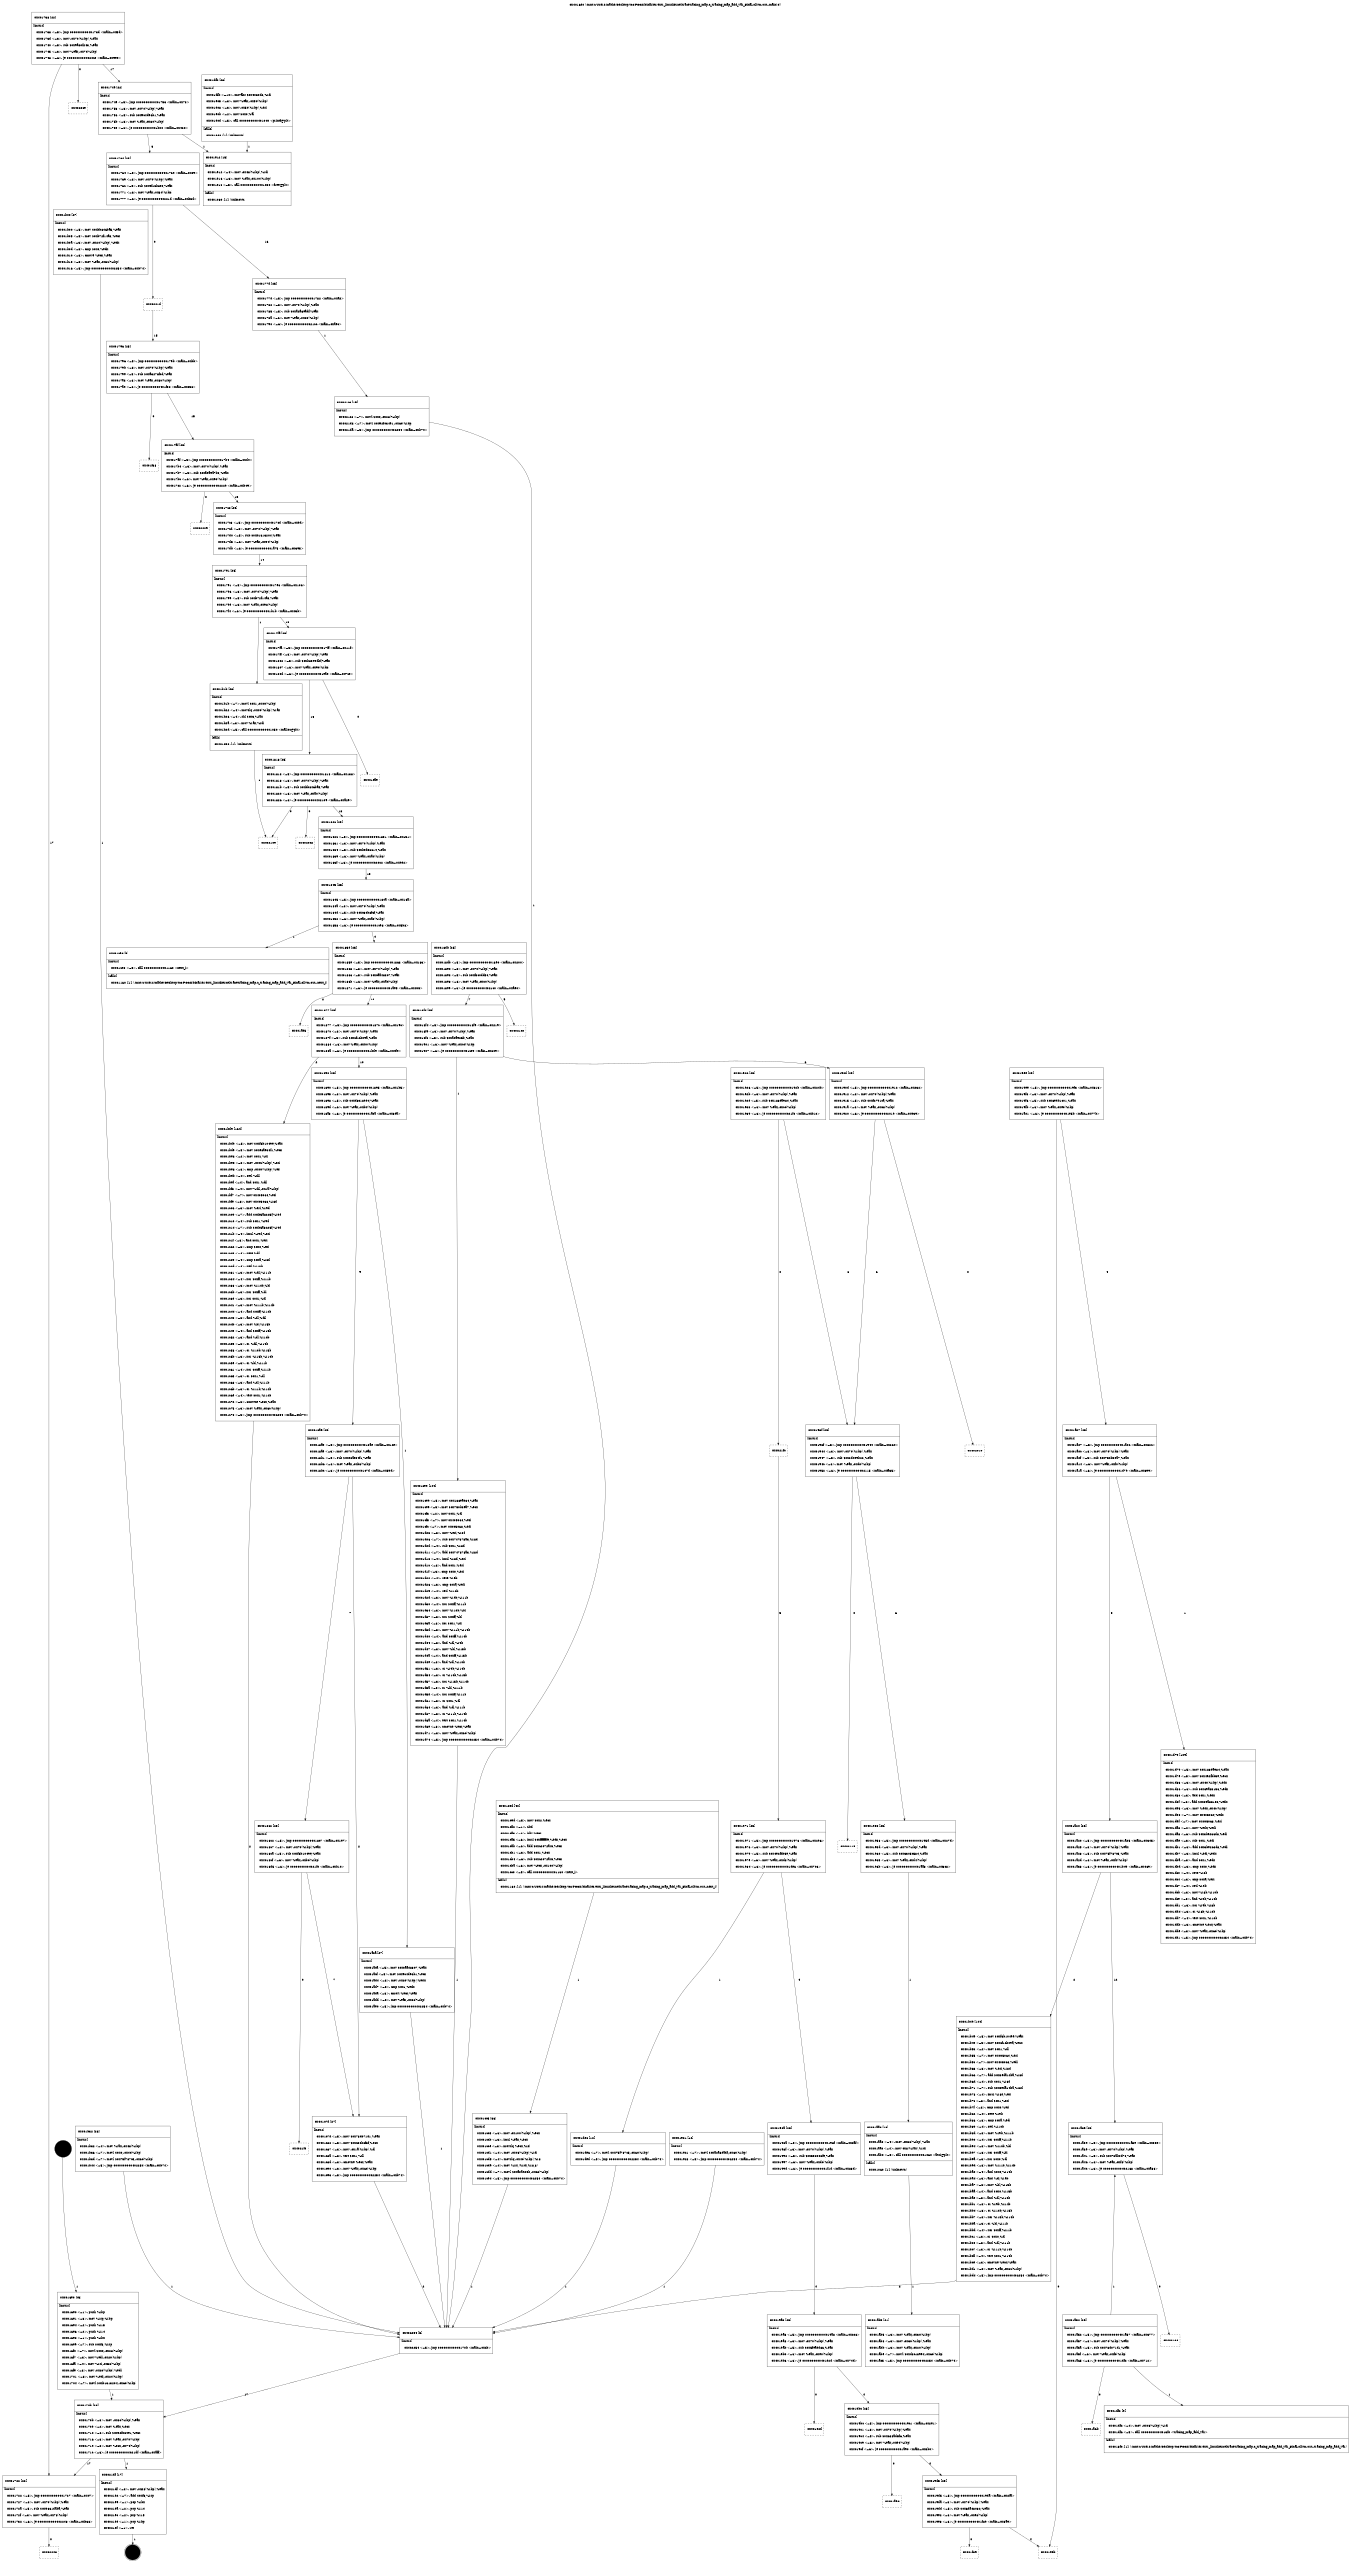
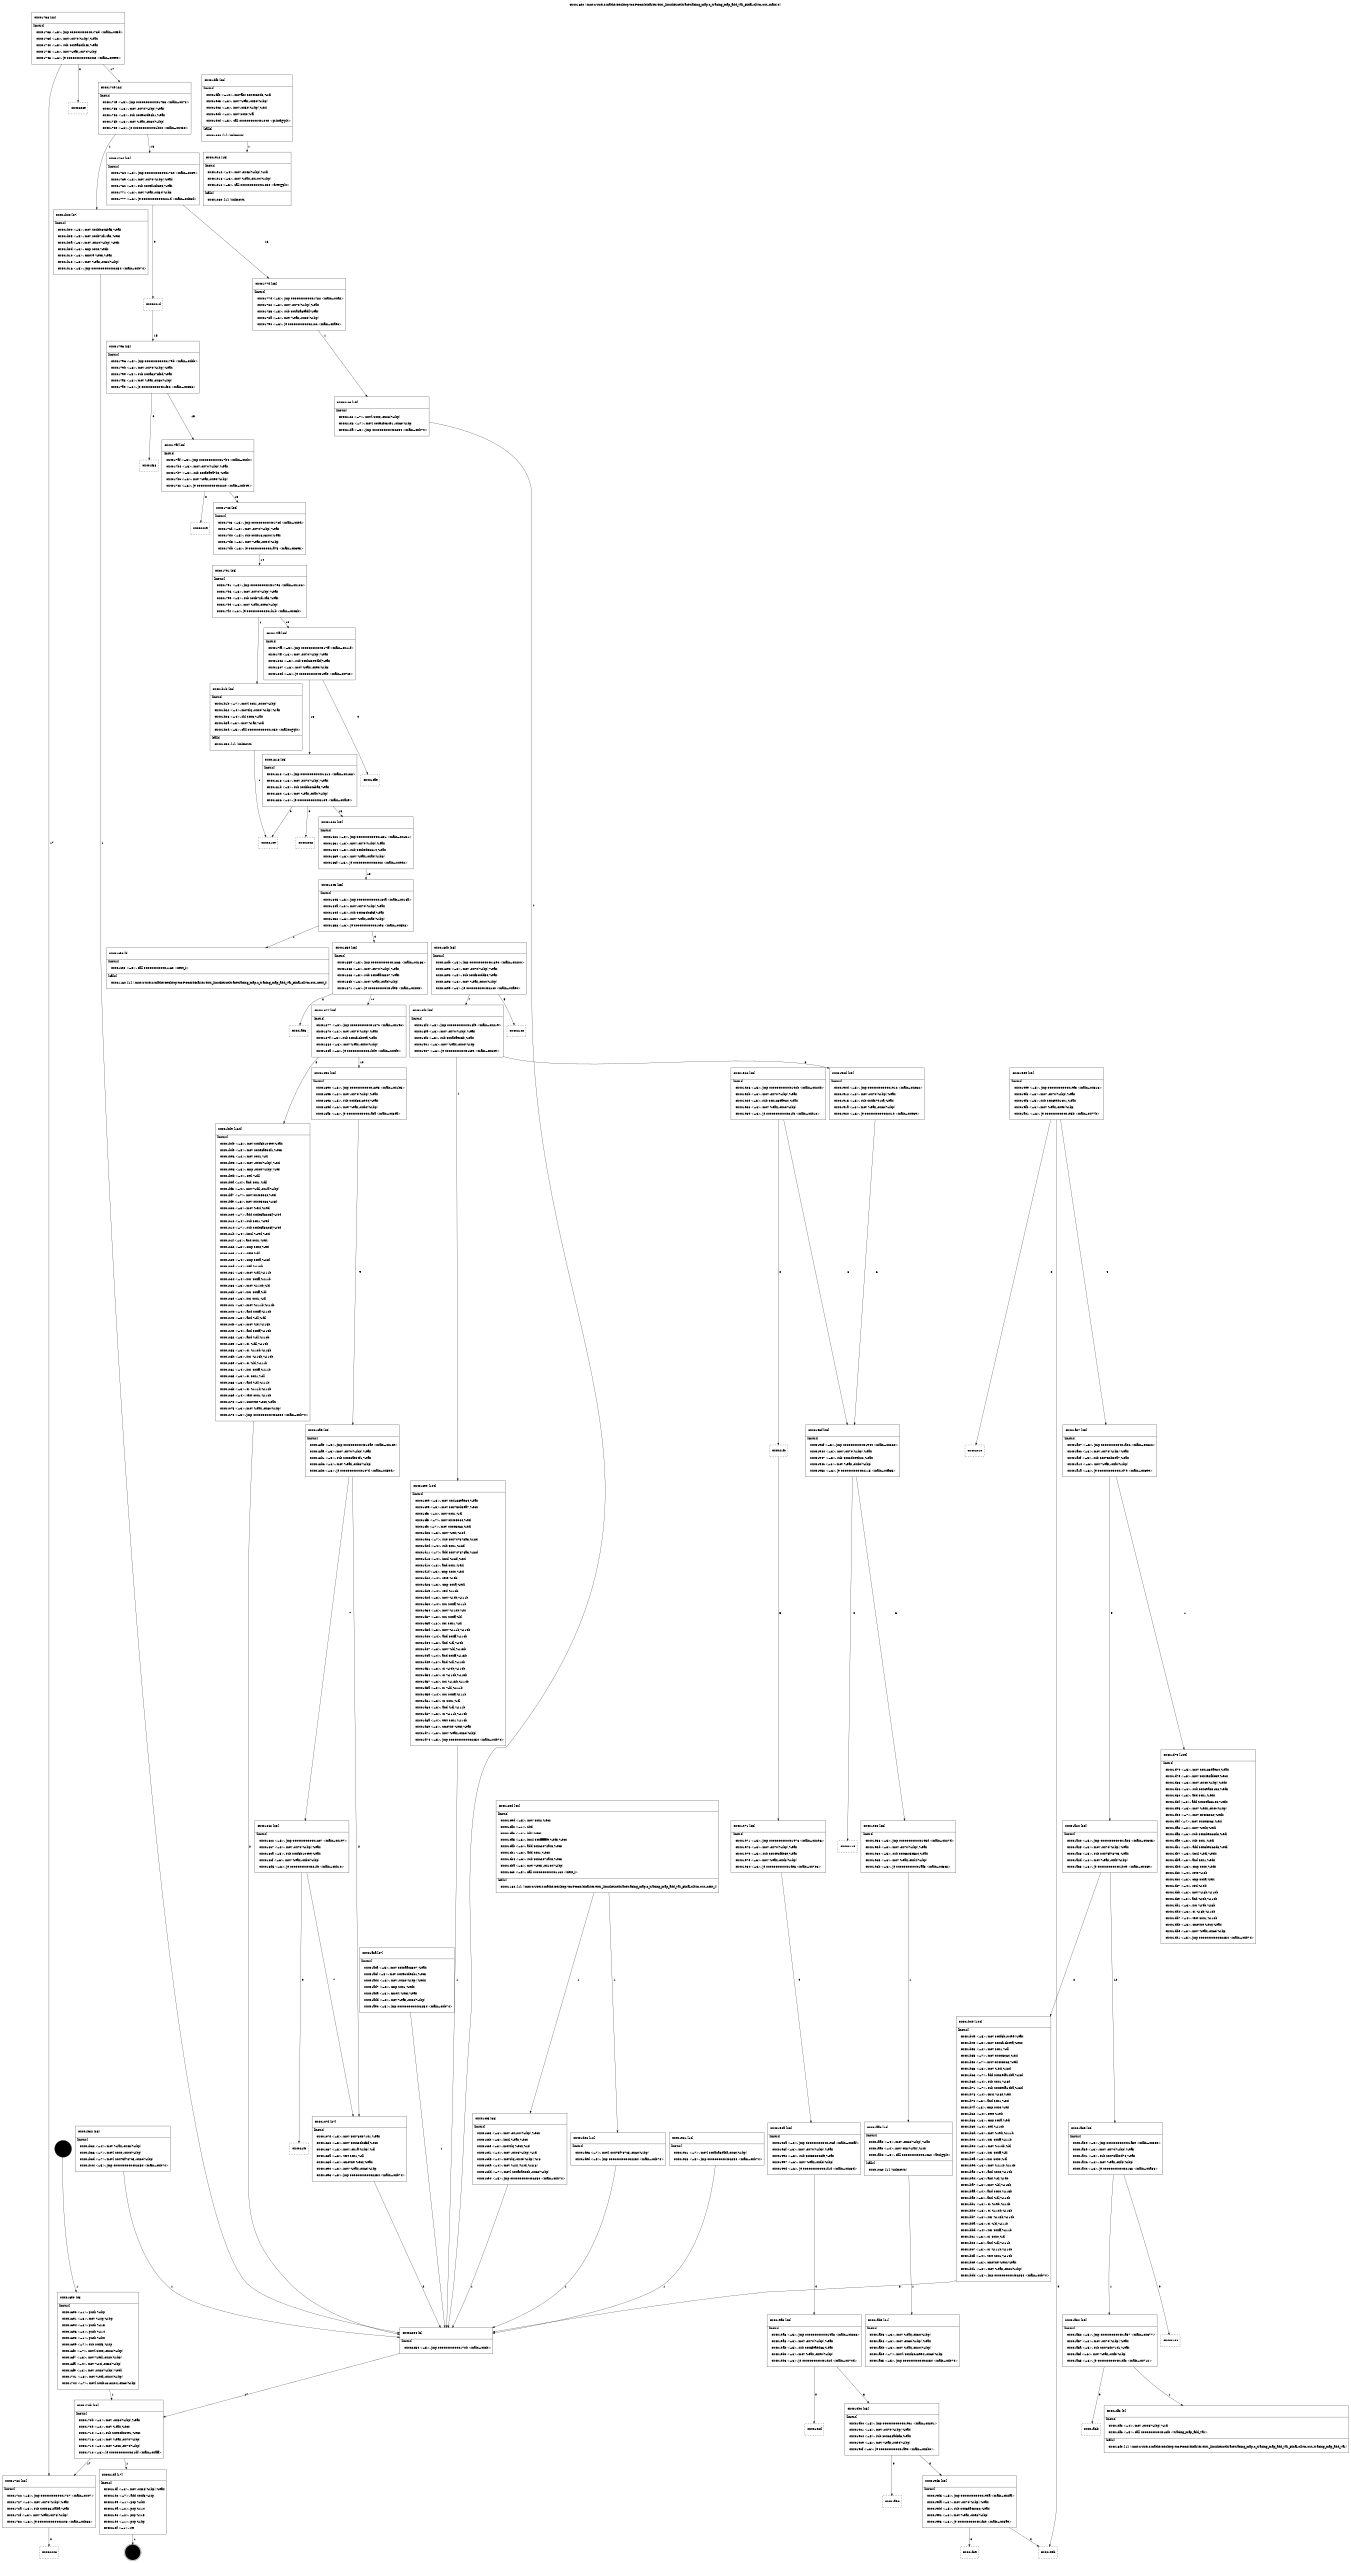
edge "0x40174e [22]" -> "0x401e12 [15]": now "0x40174e [22]" -> "0x401b00 [27]"
edge "0x40174e [22]" -> "0x401764 [25]": label " 6" -> " 16"
edge "0x40190d [25]" -> "0x402019": now "0x4019ee [25]" -> "0x402019"
edge "0x401890 [25]" -> "0x401aca [27]": removed, label "1"
edge "0x401971 [25]" -> "0x401de6 [12]": now "0x401c9d [40]" -> "0x401de6 [12]"
edge "0x401a52 [25]" -> "0x401a39 [25]": reversed
edge "0x4019a3 [25]" -> "0x4019bc [25]": label " 4" -> " 3"
